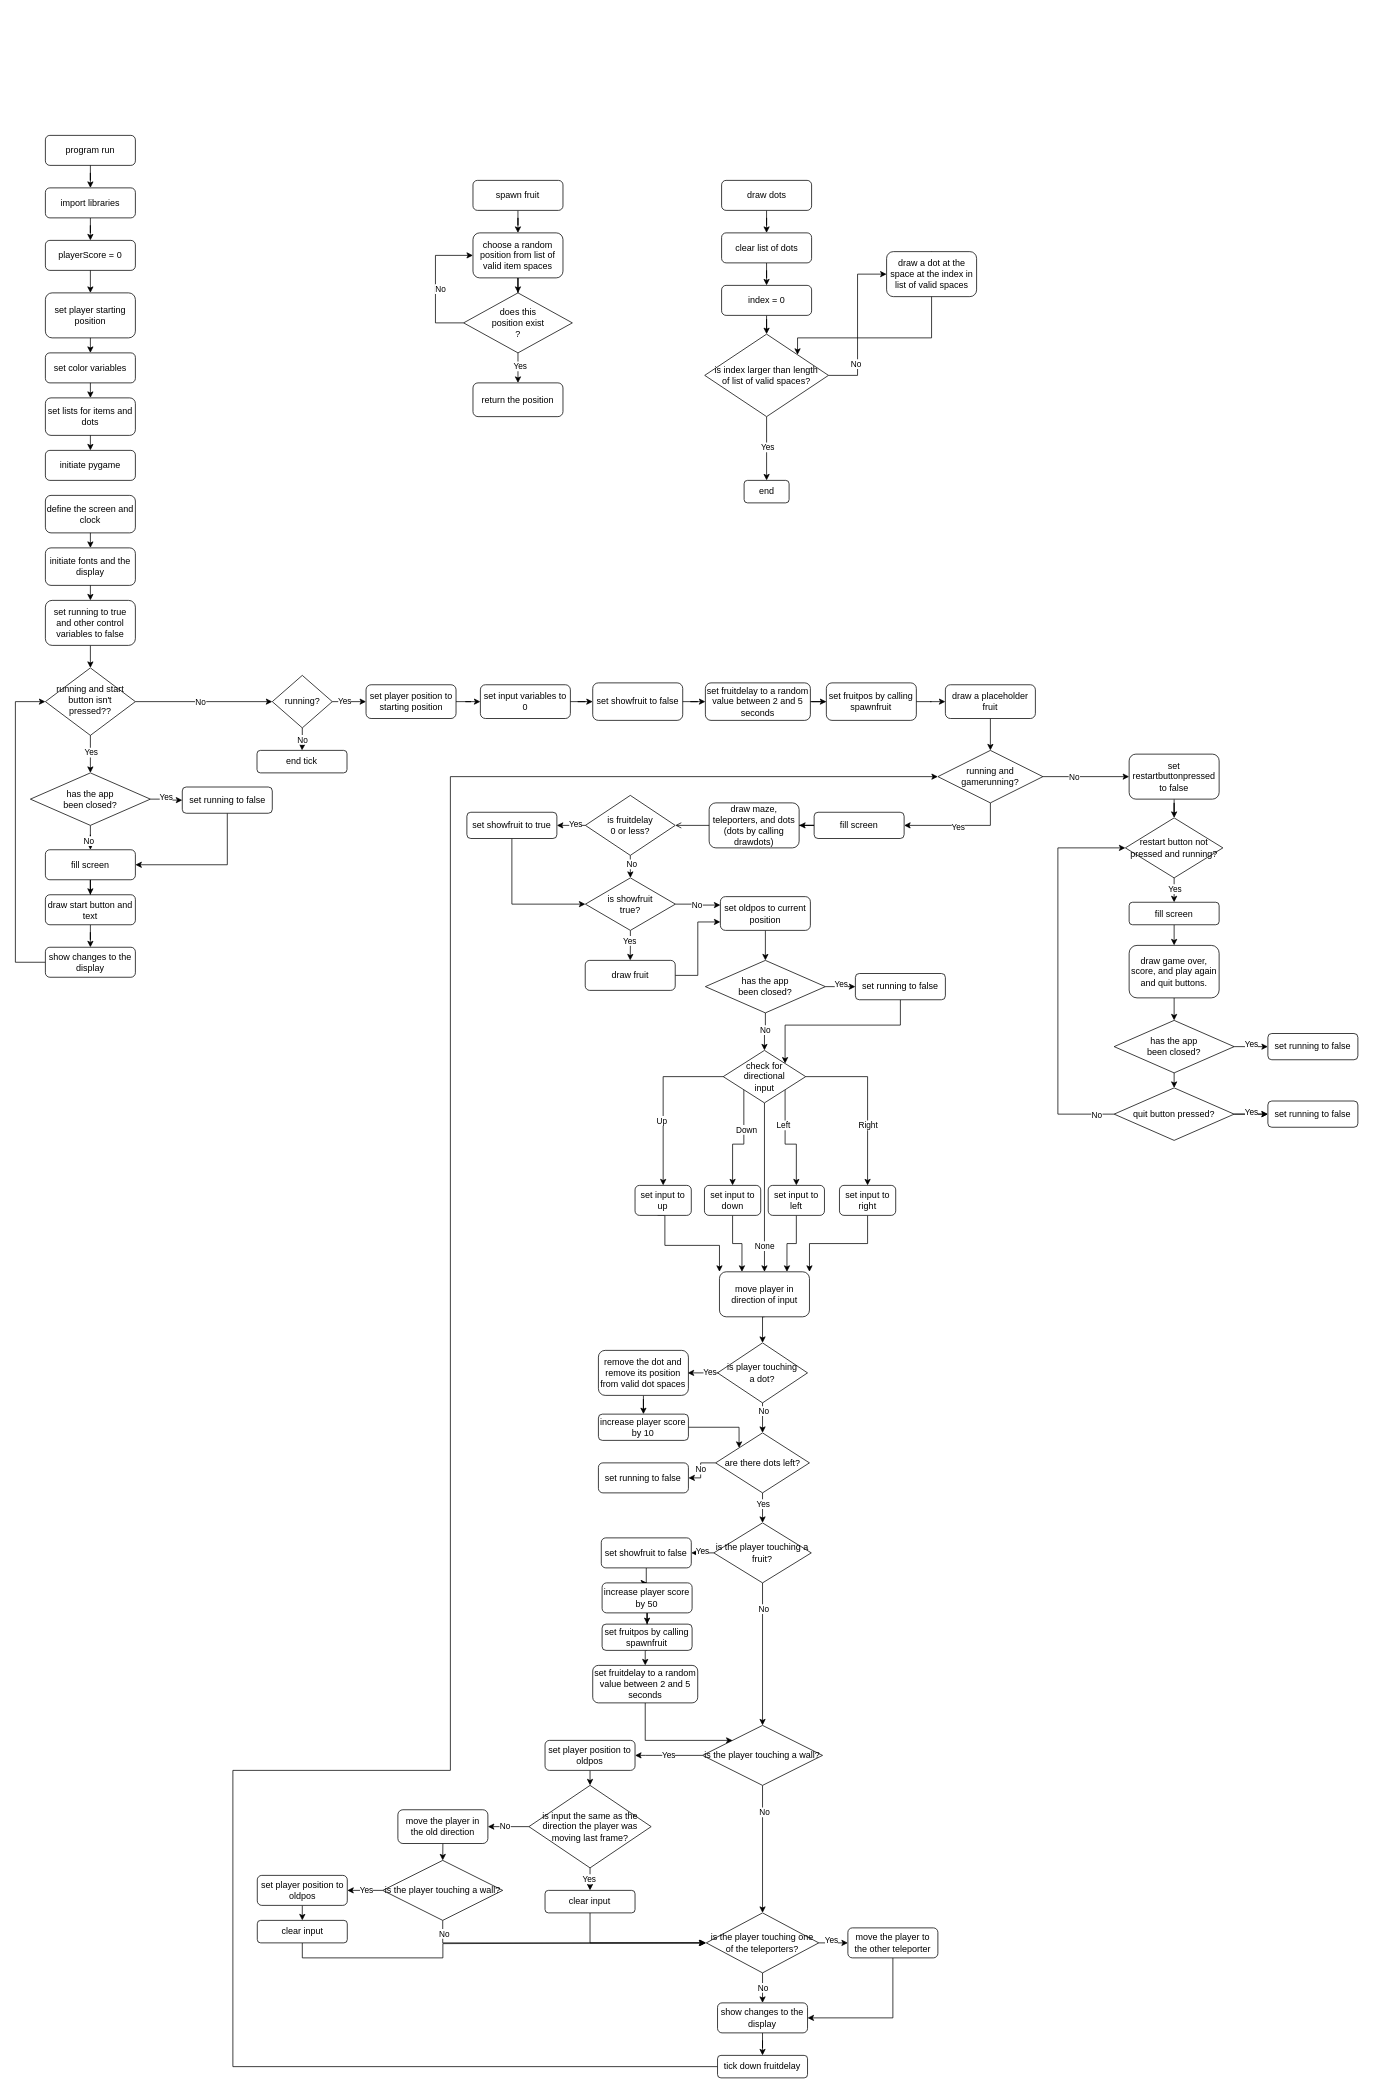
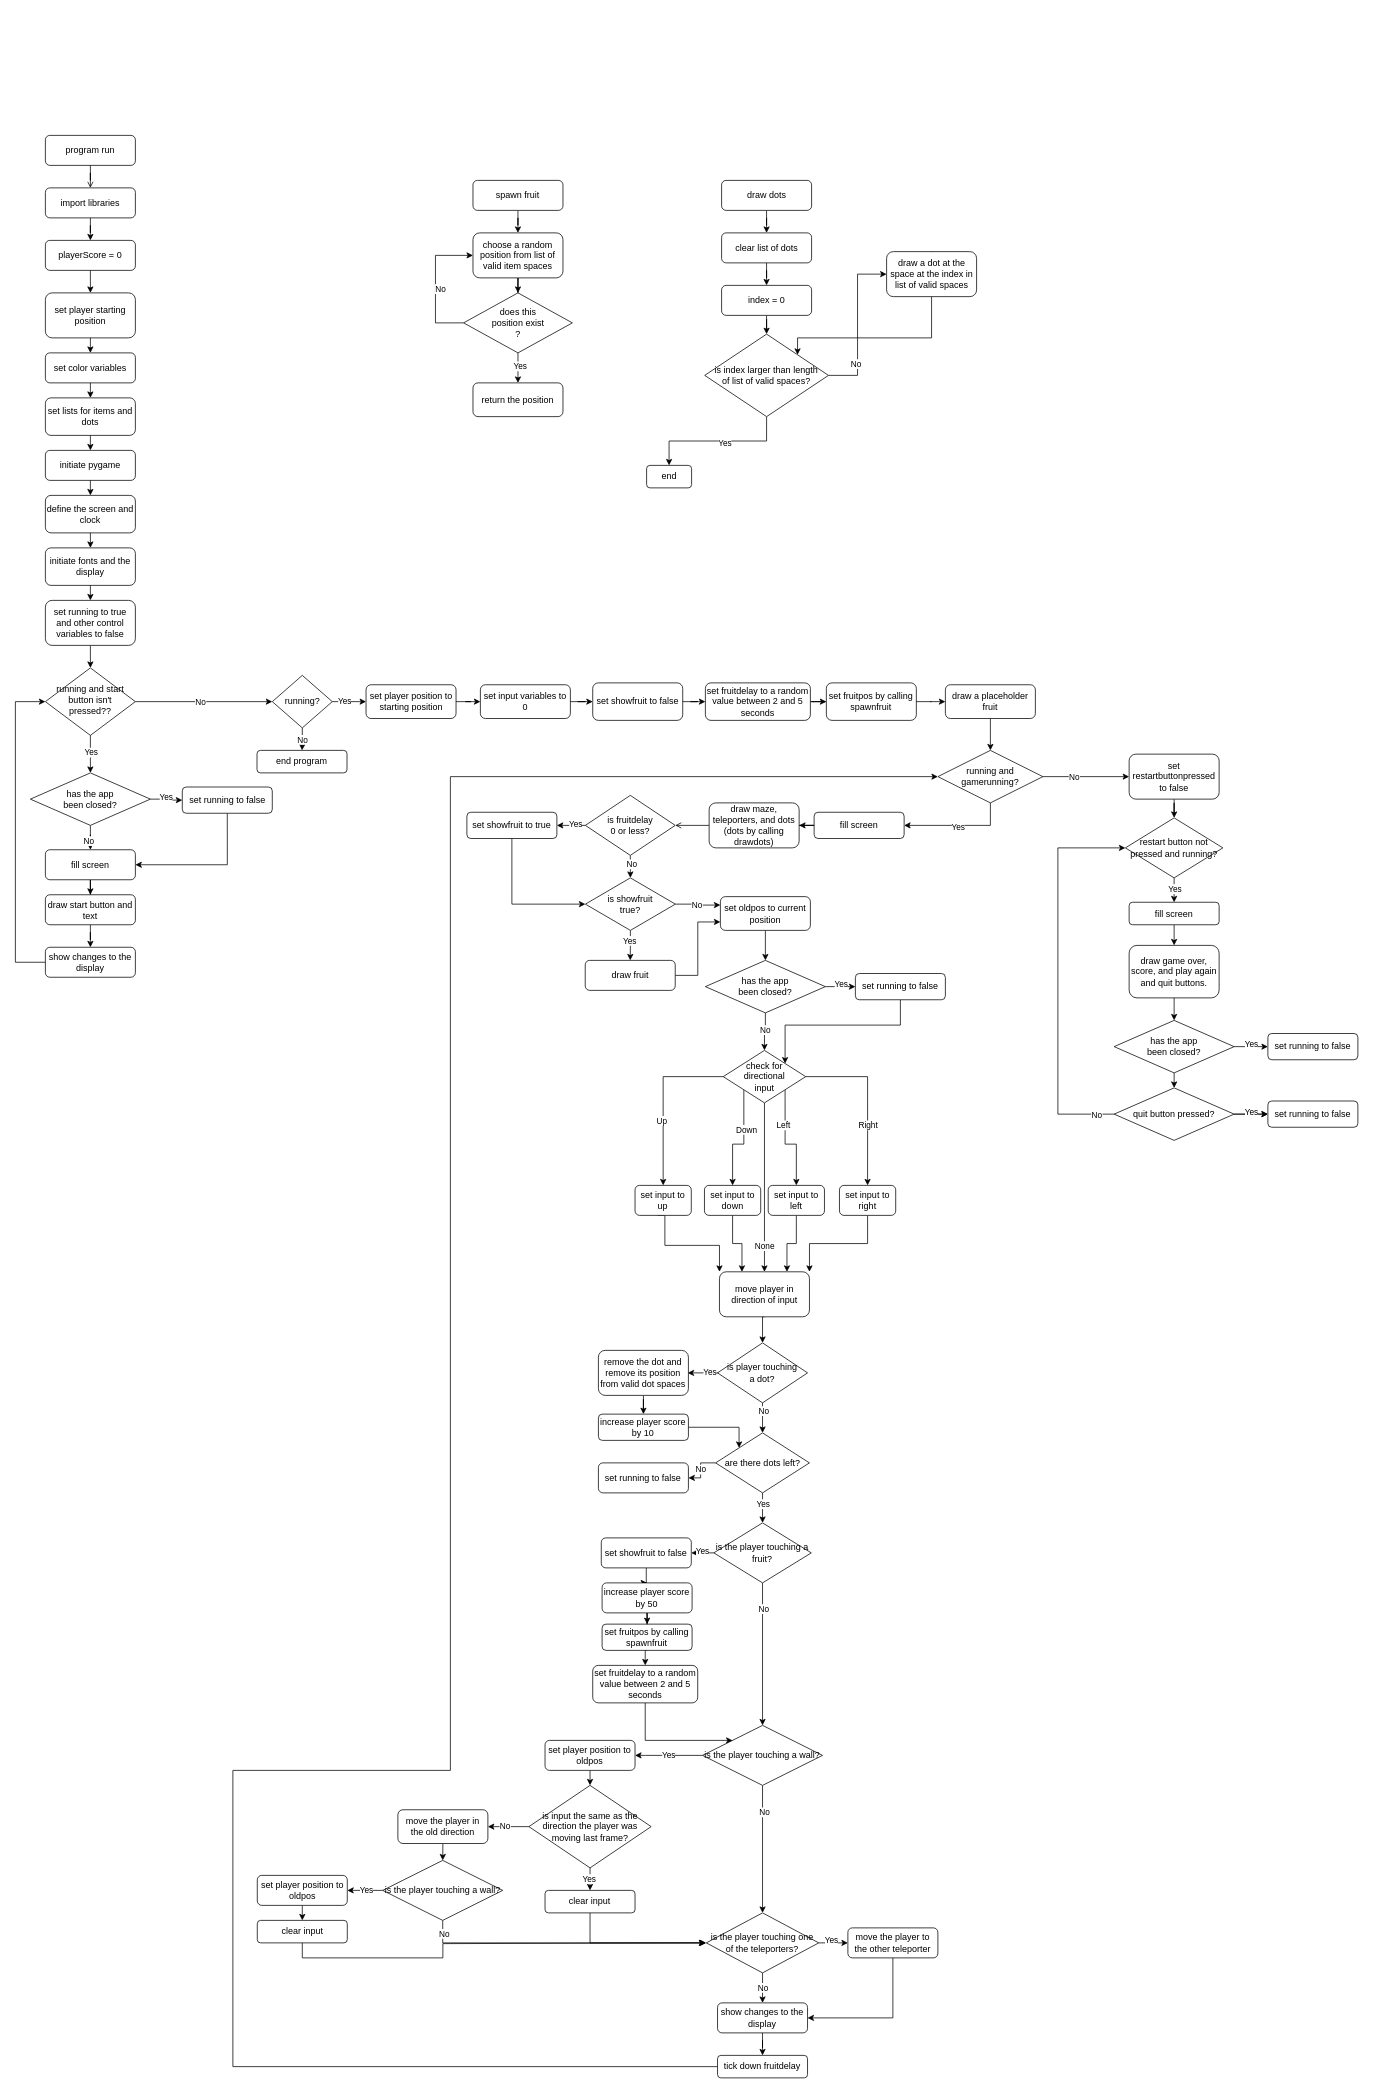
edge "program run" -> "import libraries": arrowhead classic -> open
edge "initiate pygame" -> "define the screen and clock": added
node "end": moved (767, 492) -> (669, 477)
node "end tick": label "end tick" -> "end program"
